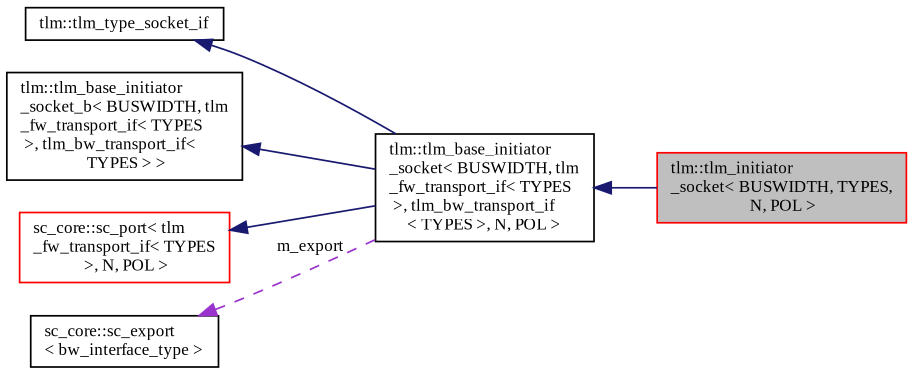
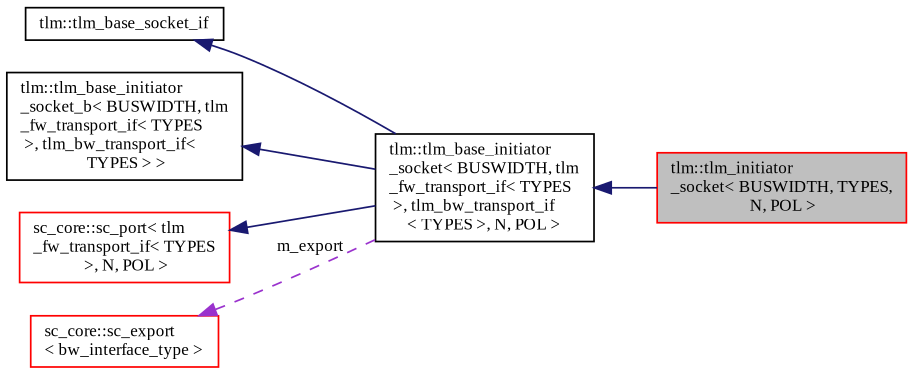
node "tlm::tlm_type_socket_if": label "tlm::tlm_type_socket_if" -> "tlm::tlm_base_socket_if"
node "sc_core::sc_export < bw_interface_type >": color black -> red
